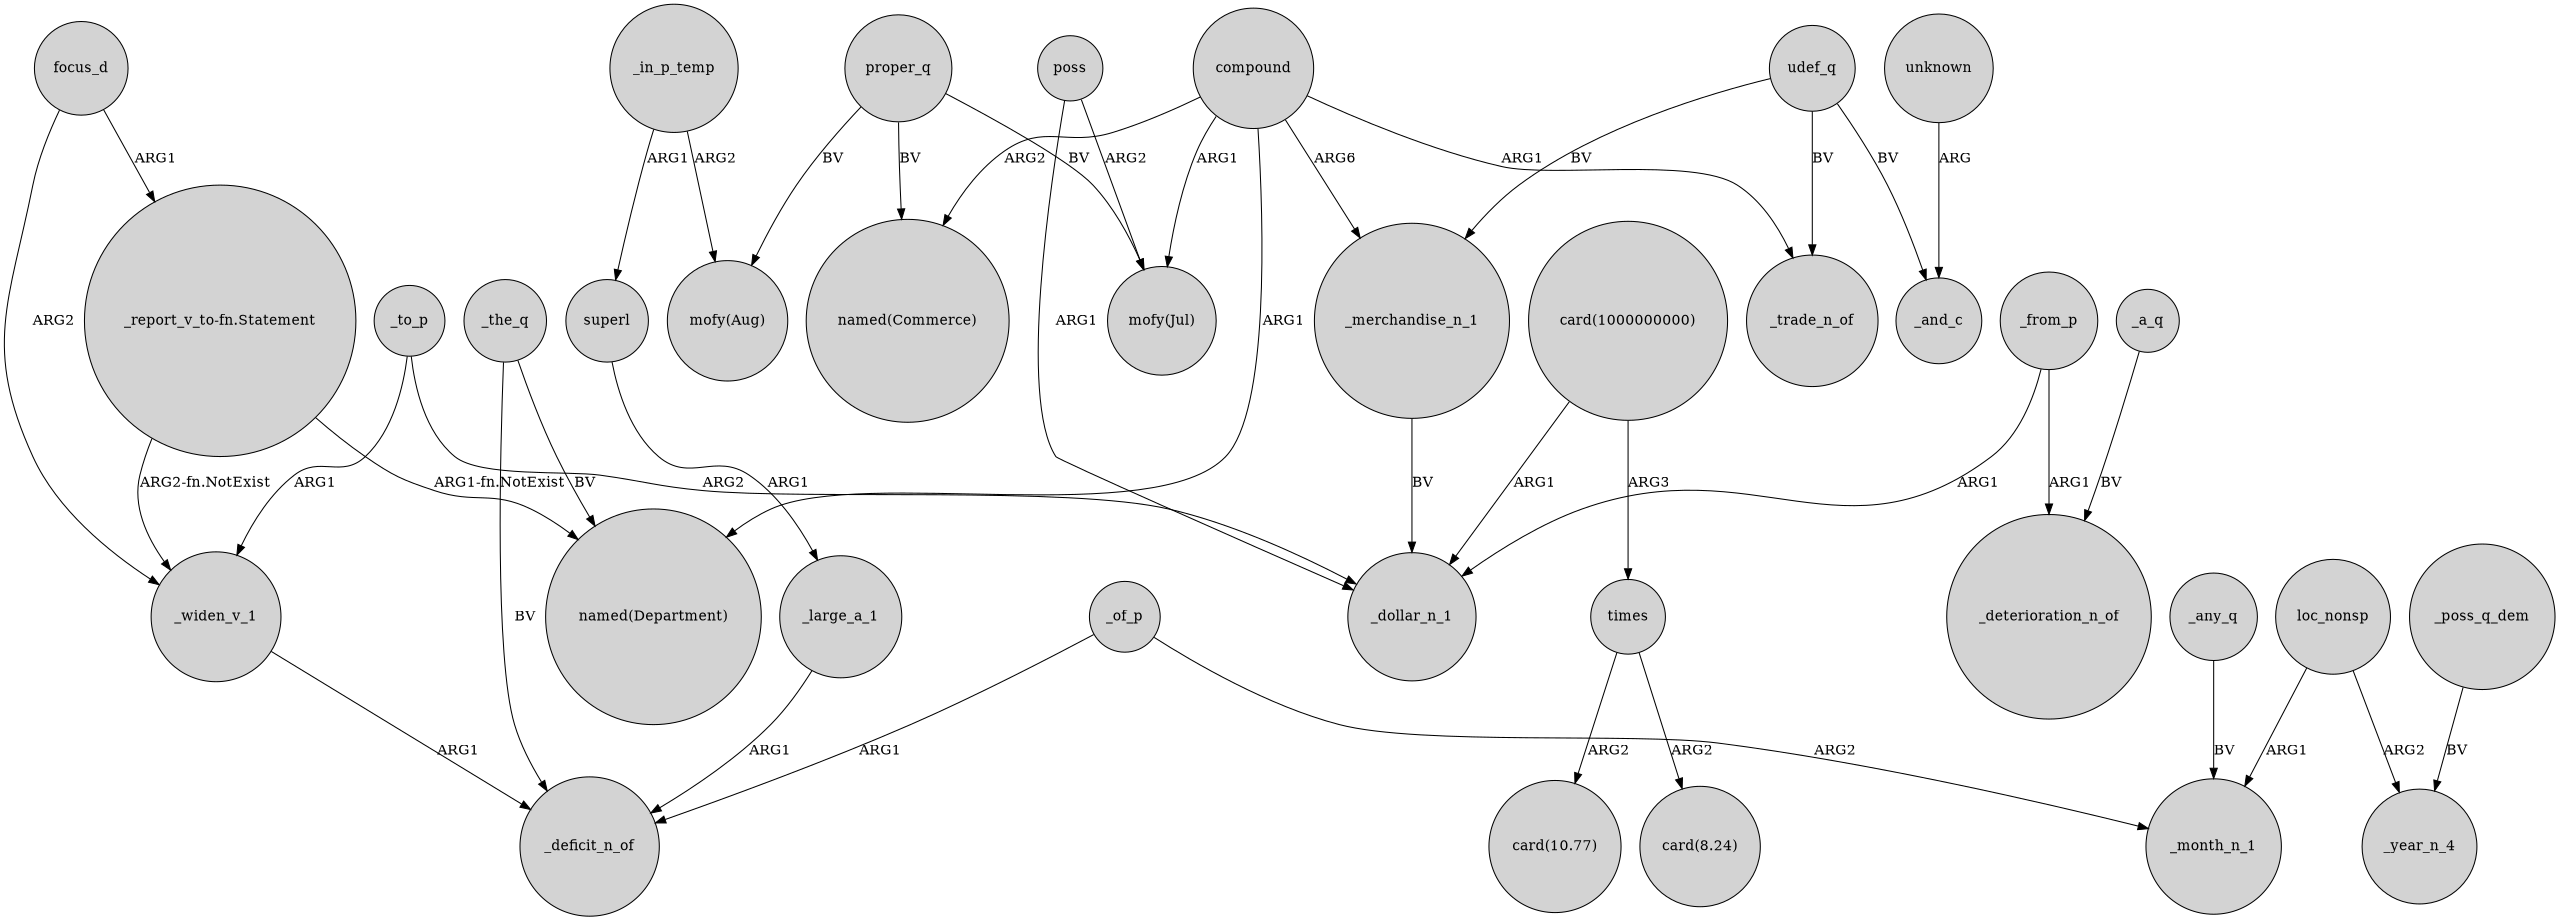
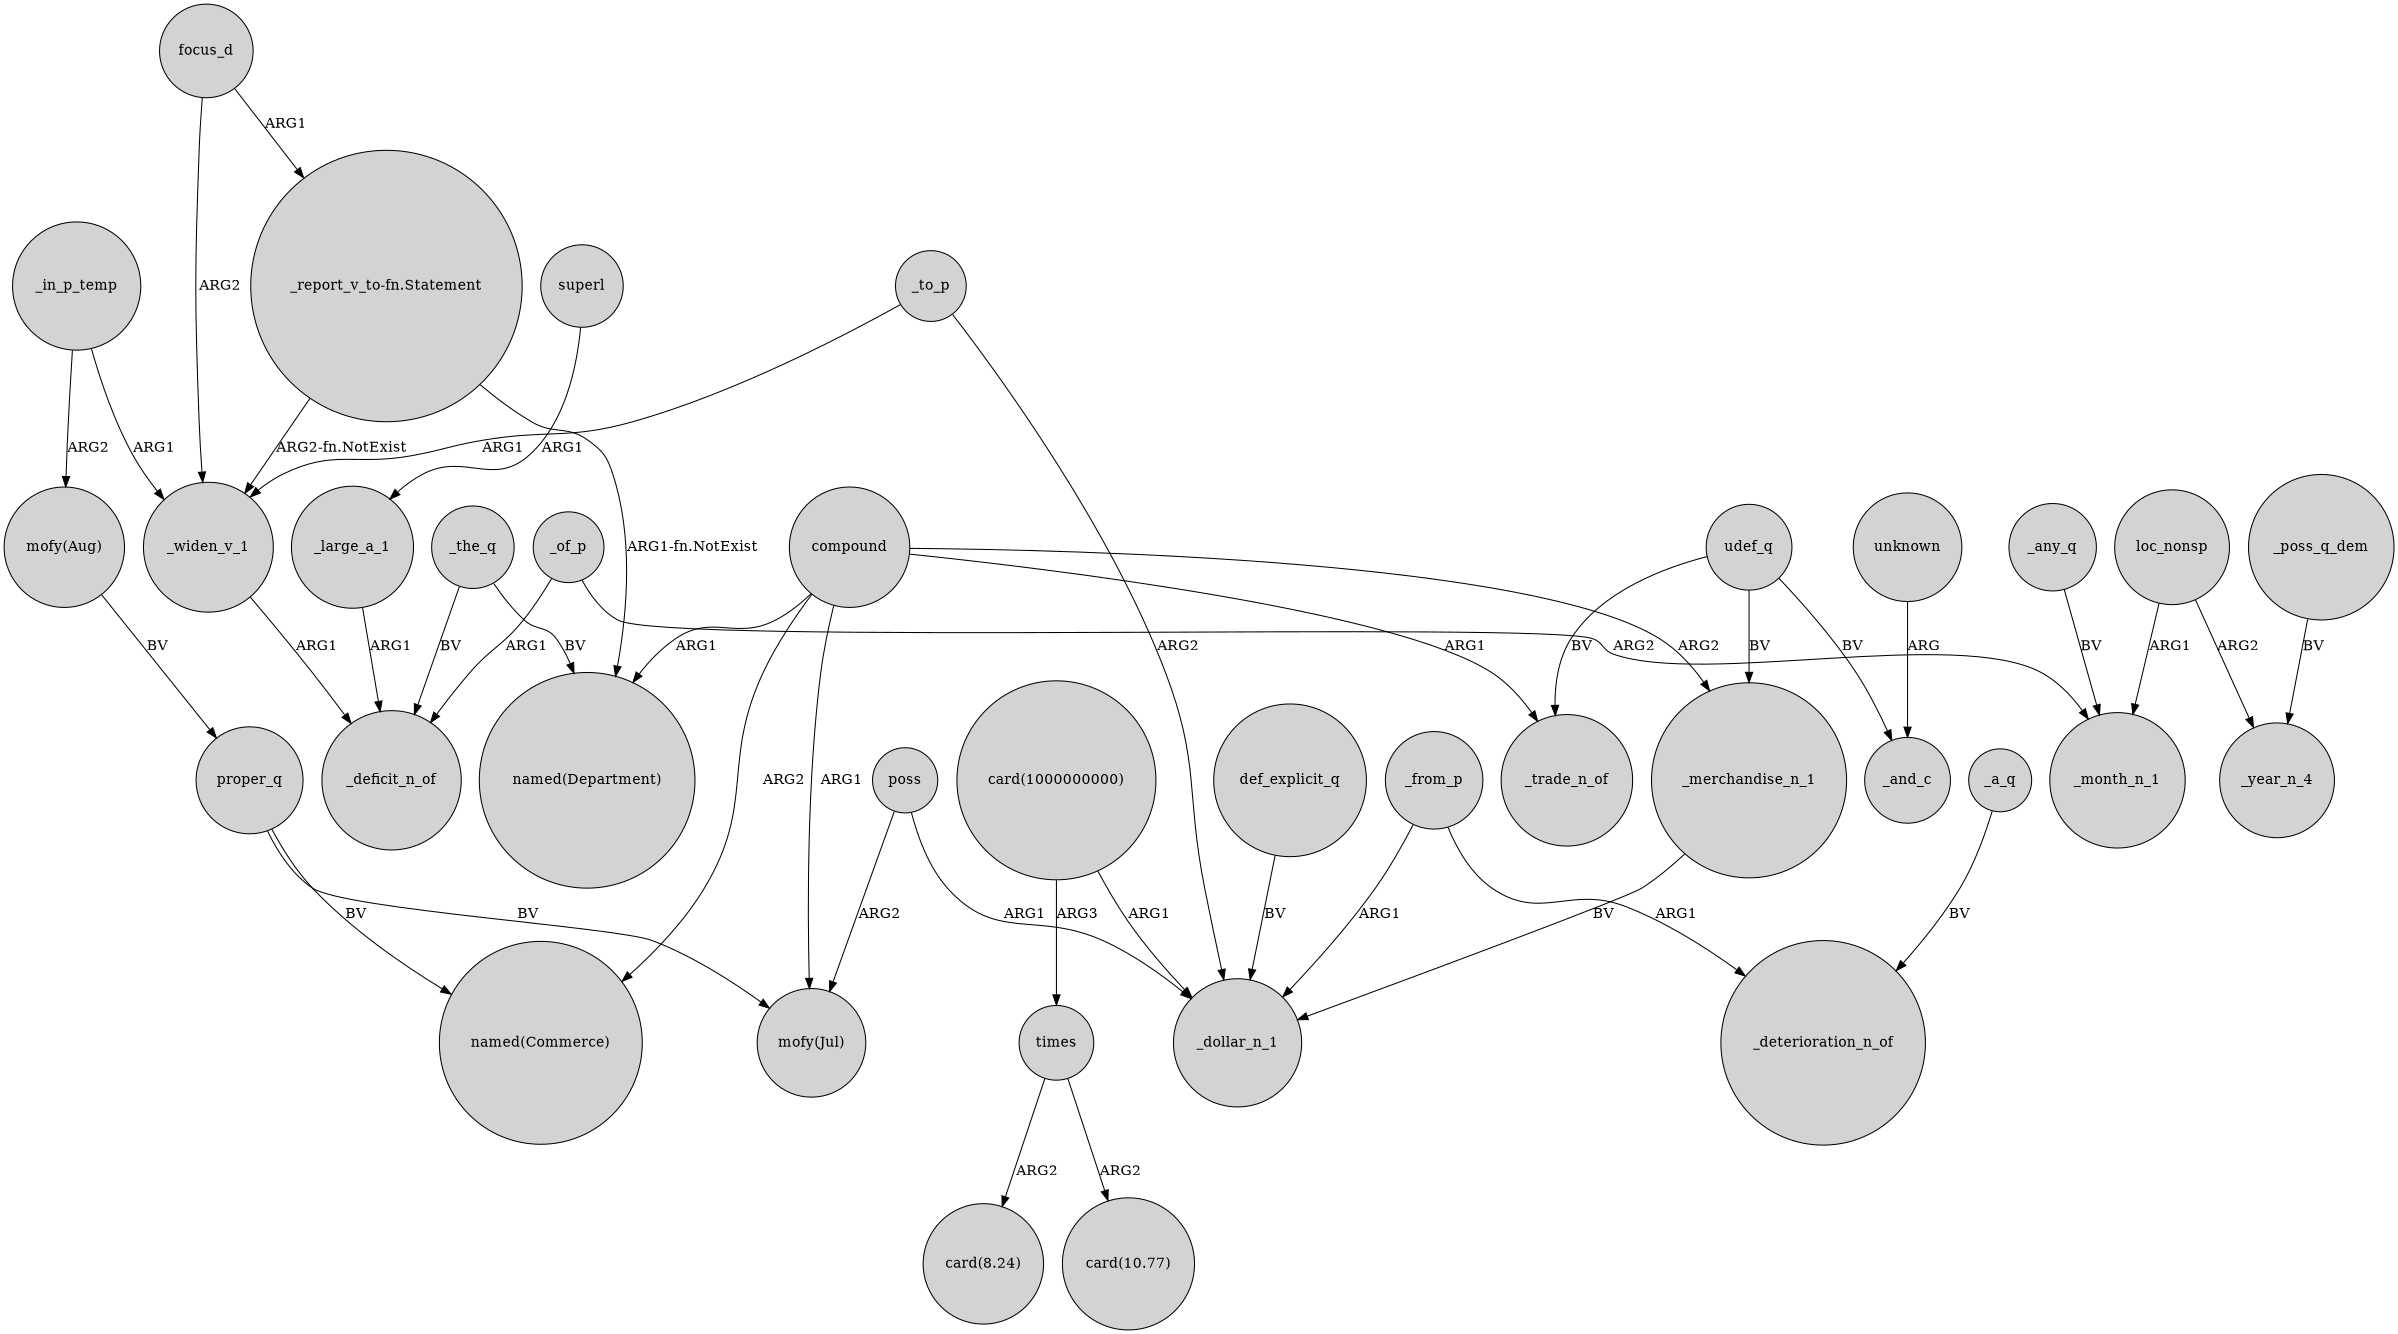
edge "compound" -> "_merchandise_n_1": label "ARG6" -> "ARG2"
edge "proper_q" -> "mofy(Aug)": reversed
edge "_in_p_temp" -> "superl": now "_in_p_temp" -> "_widen_v_1"
node "def_explicit_q": added
